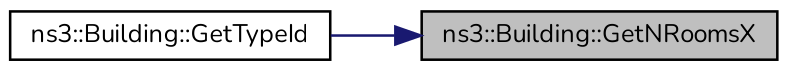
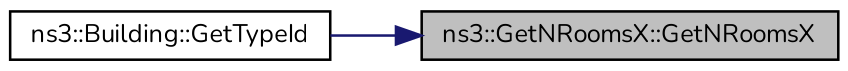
node "ns3::Building::GetNRoomsX": label "ns3::Building::GetNRoomsX" -> "ns3::GetNRoomsX::GetNRoomsX"
